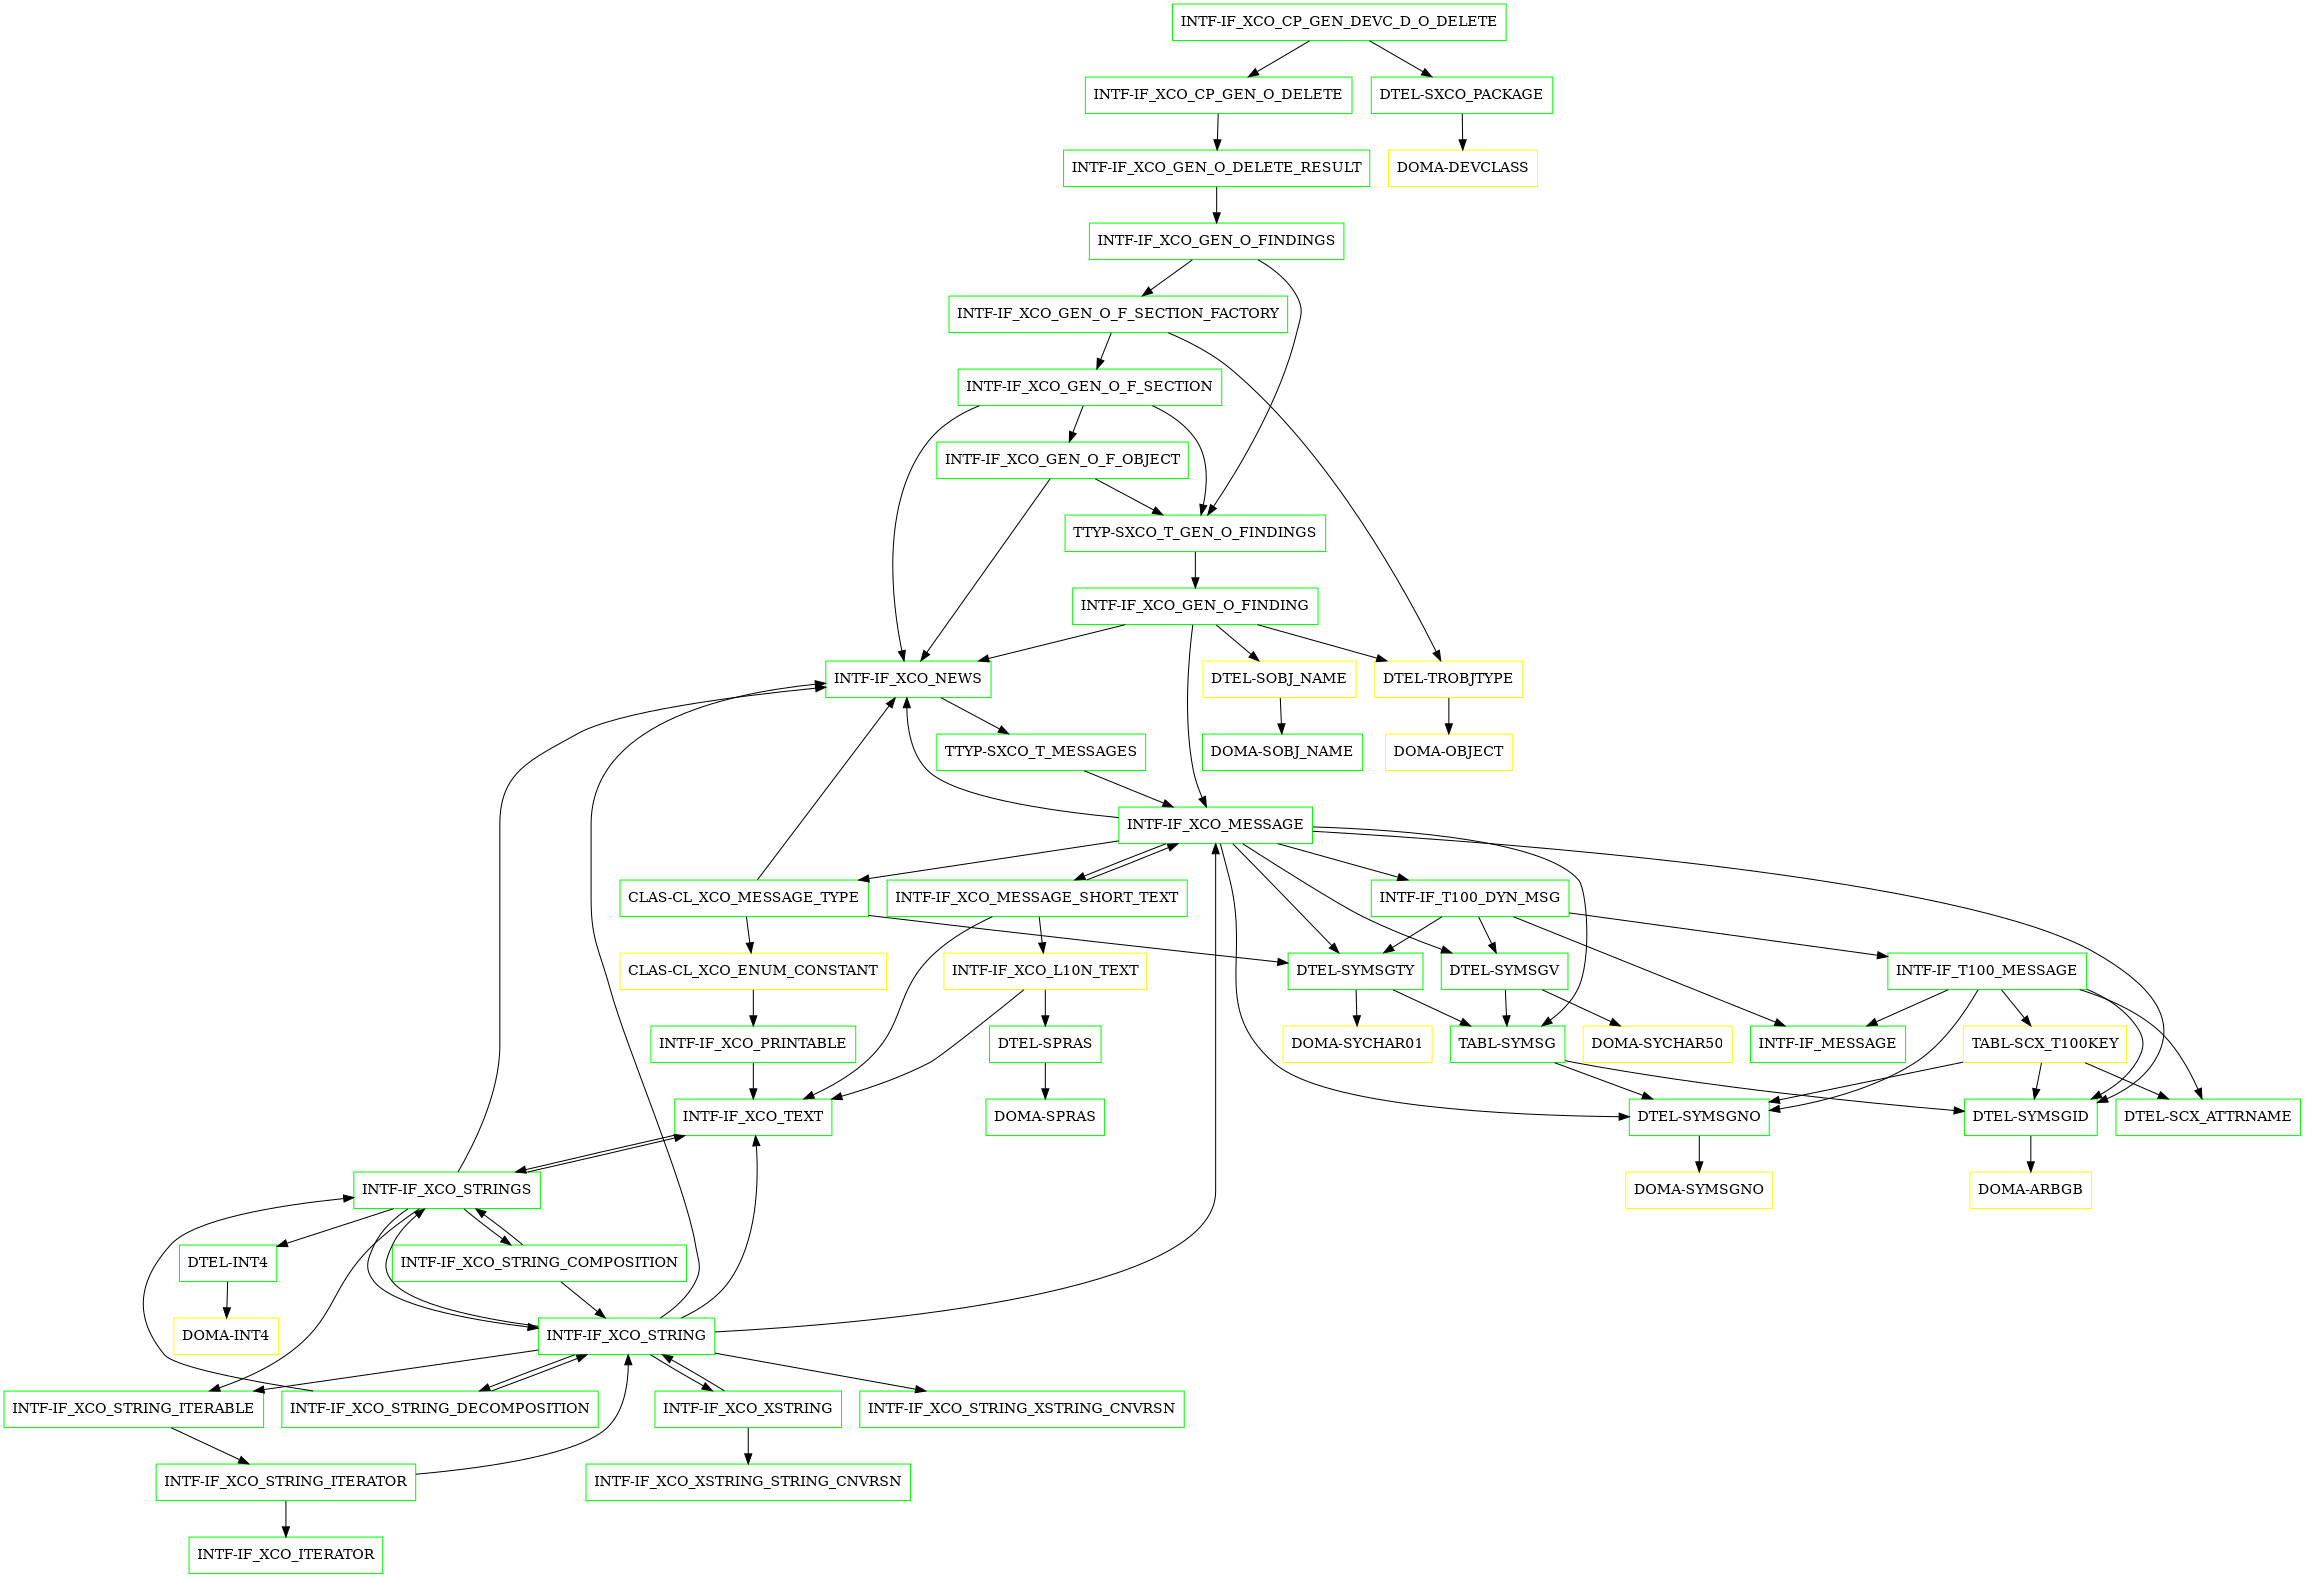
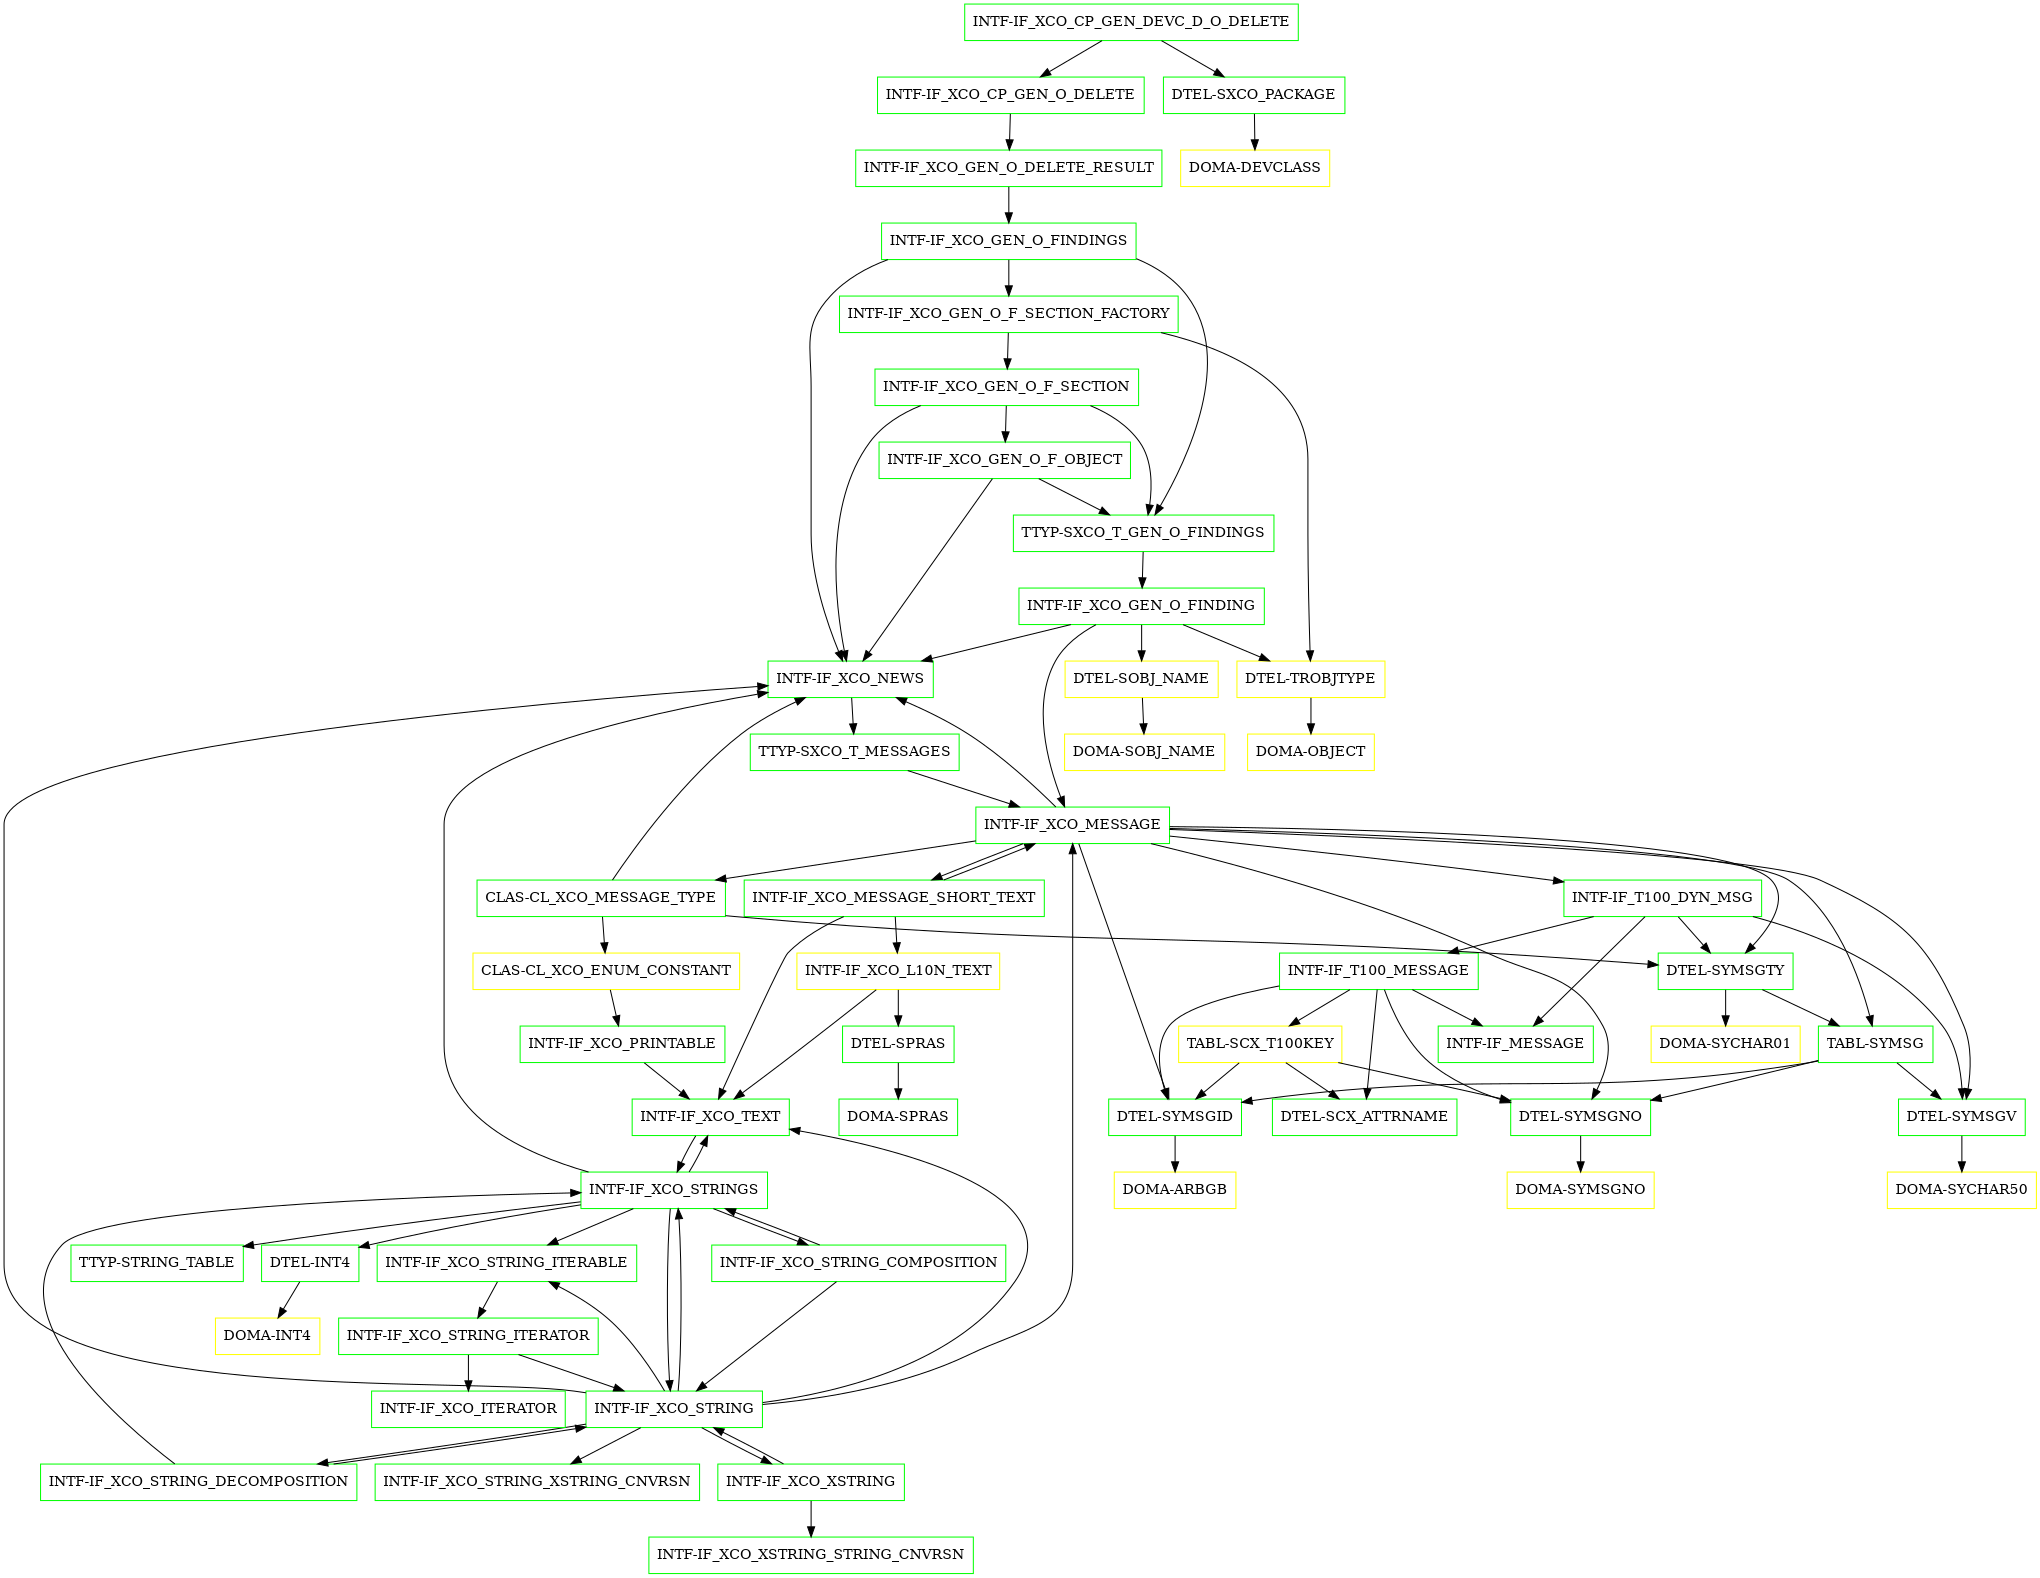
edge "INTF-IF_XCO_GEN_O_FINDINGS" -> "INTF-IF_XCO_NEWS": added
node "DOMA-SOBJ_NAME": color green -> yellow
edge "DTEL-SYMSGV" -> "TABL-SYMSG": reversed
node "TTYP-STRING_TABLE": added
